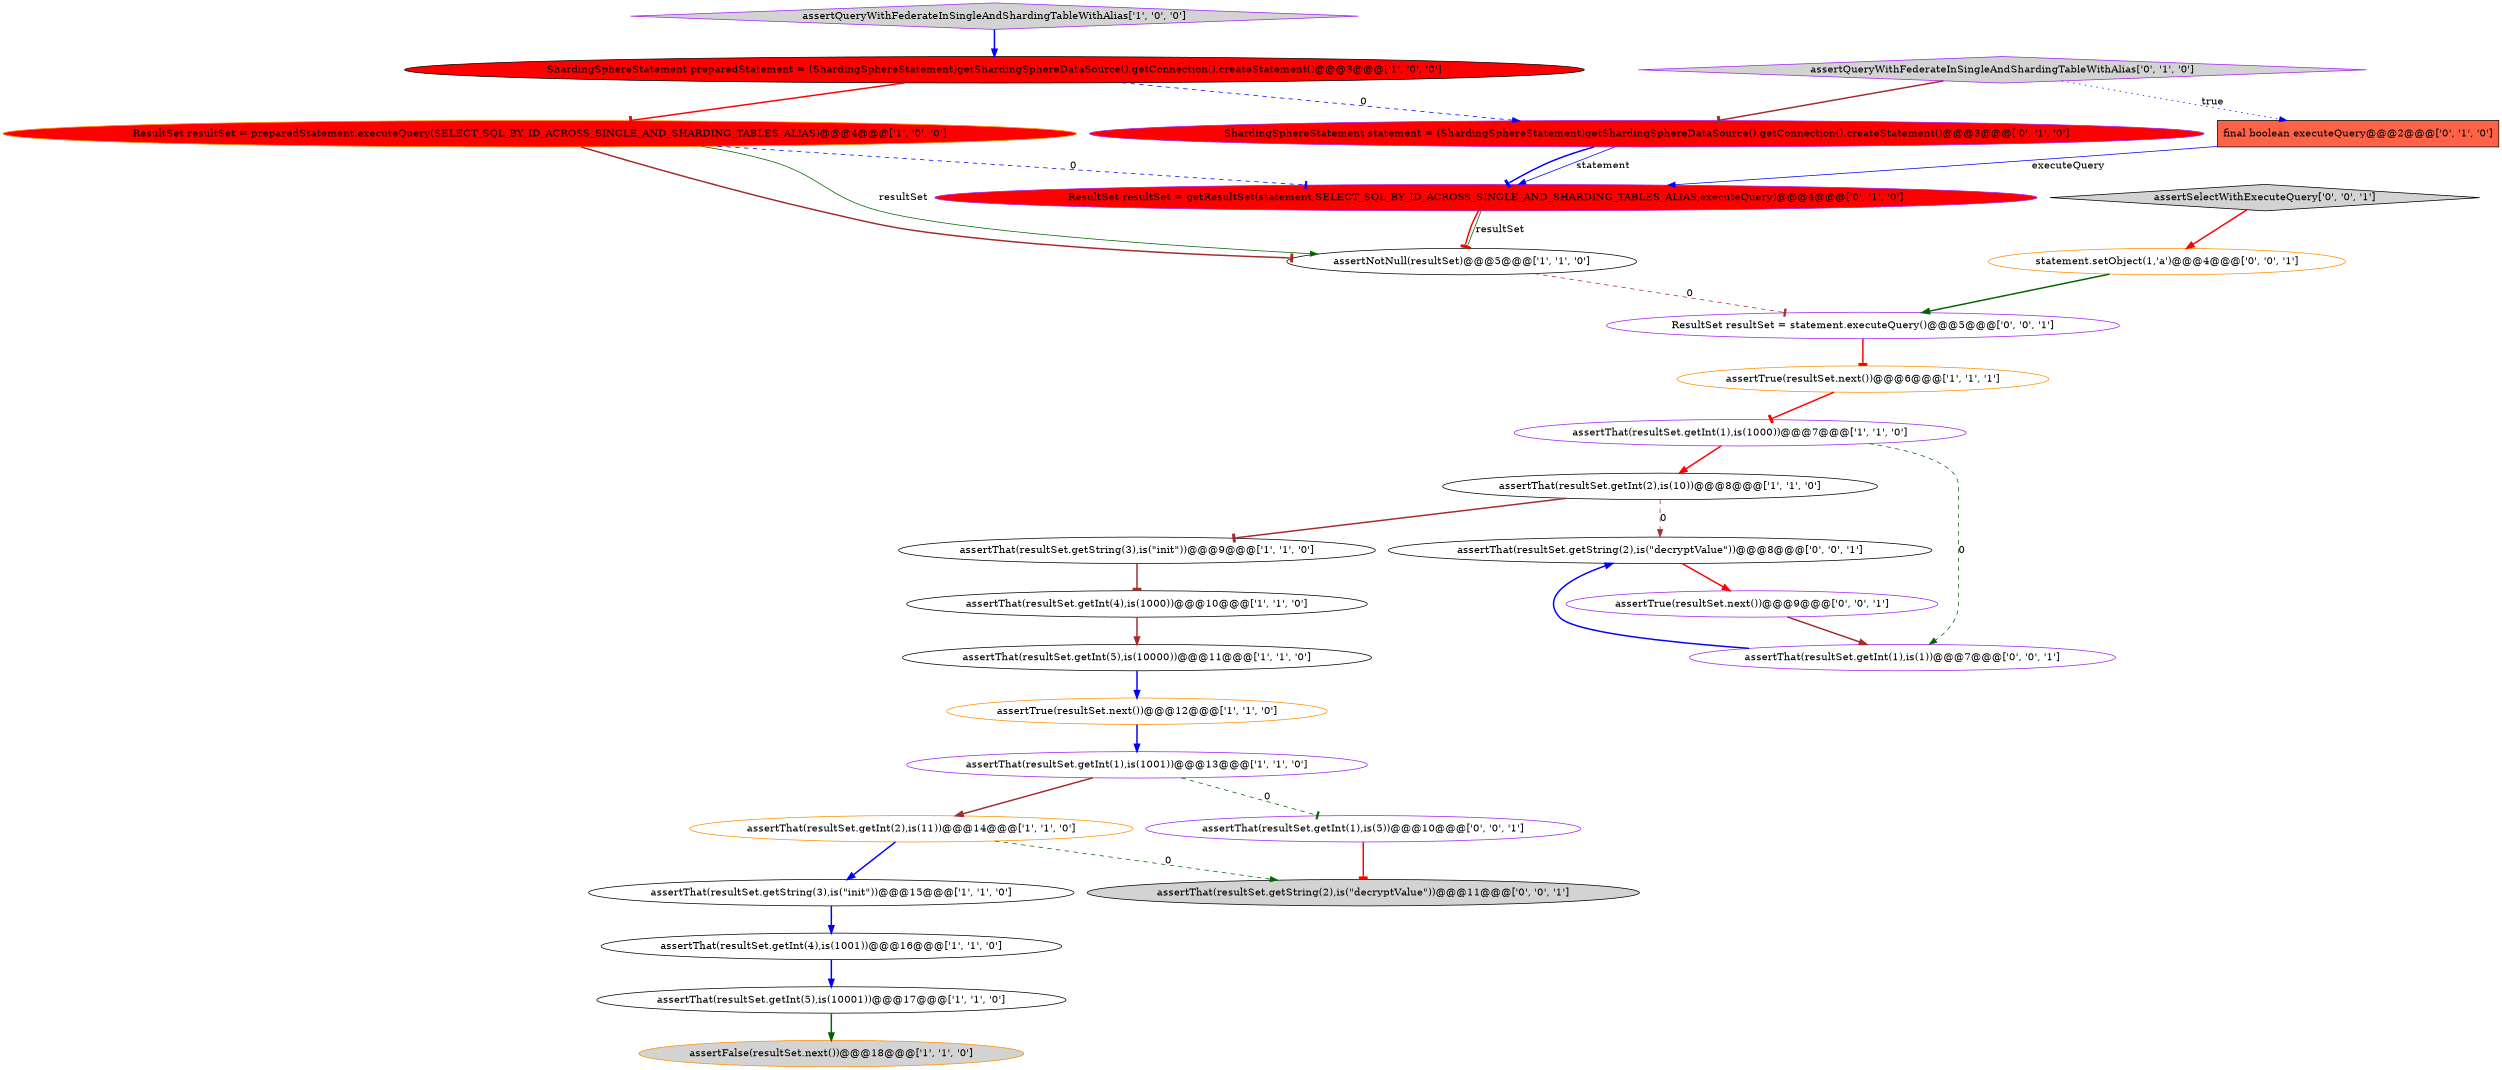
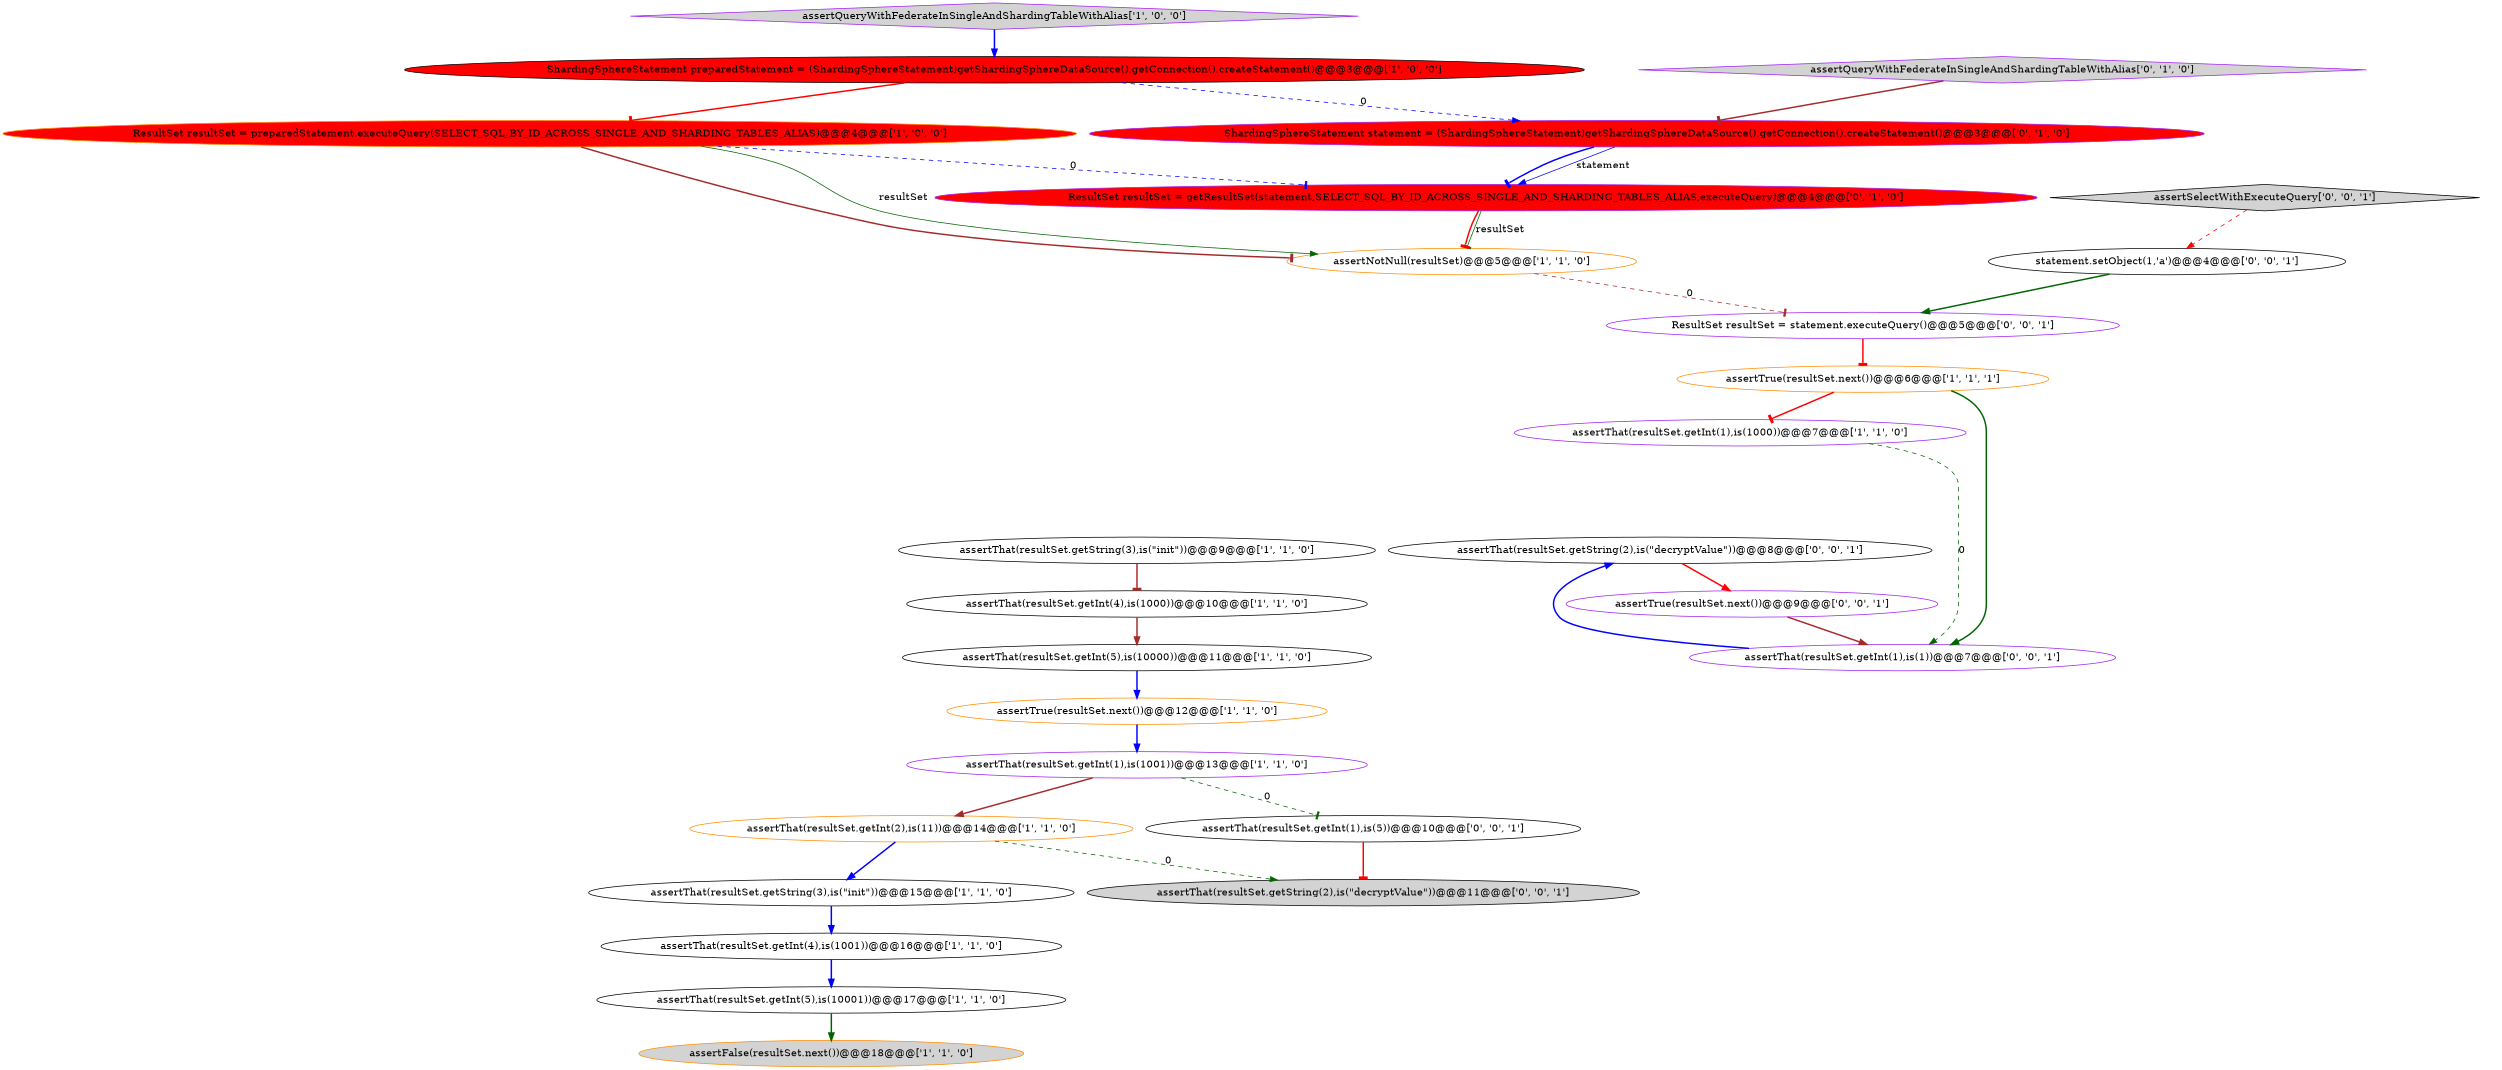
node "final boolean executeQuery@@@2@@@['0', '1', '0']": removed
edge "assertSelectWithExecuteQuery['0', '0', '1']" -> "statement.setObject(1,'a')@@@4@@@['0', '0', '1']": style bold -> dashed
node "assertNotNull(resultSet)@@@5@@@['1', '1', '0']": color black -> darkorange
node "statement.setObject(1,'a')@@@4@@@['0', '0', '1']": color darkorange -> black
node "assertThat(resultSet.getInt(2),is(10))@@@8@@@['1', '1', '0']": removed
edge "assertTrue(resultSet.next())@@@6@@@['1', '1', '1']" -> "assertThat(resultSet.getInt(1),is(1))@@@7@@@['0', '0', '1']": added
node "assertThat(resultSet.getInt(1),is(5))@@@10@@@['0', '0', '1']": color purple -> black
